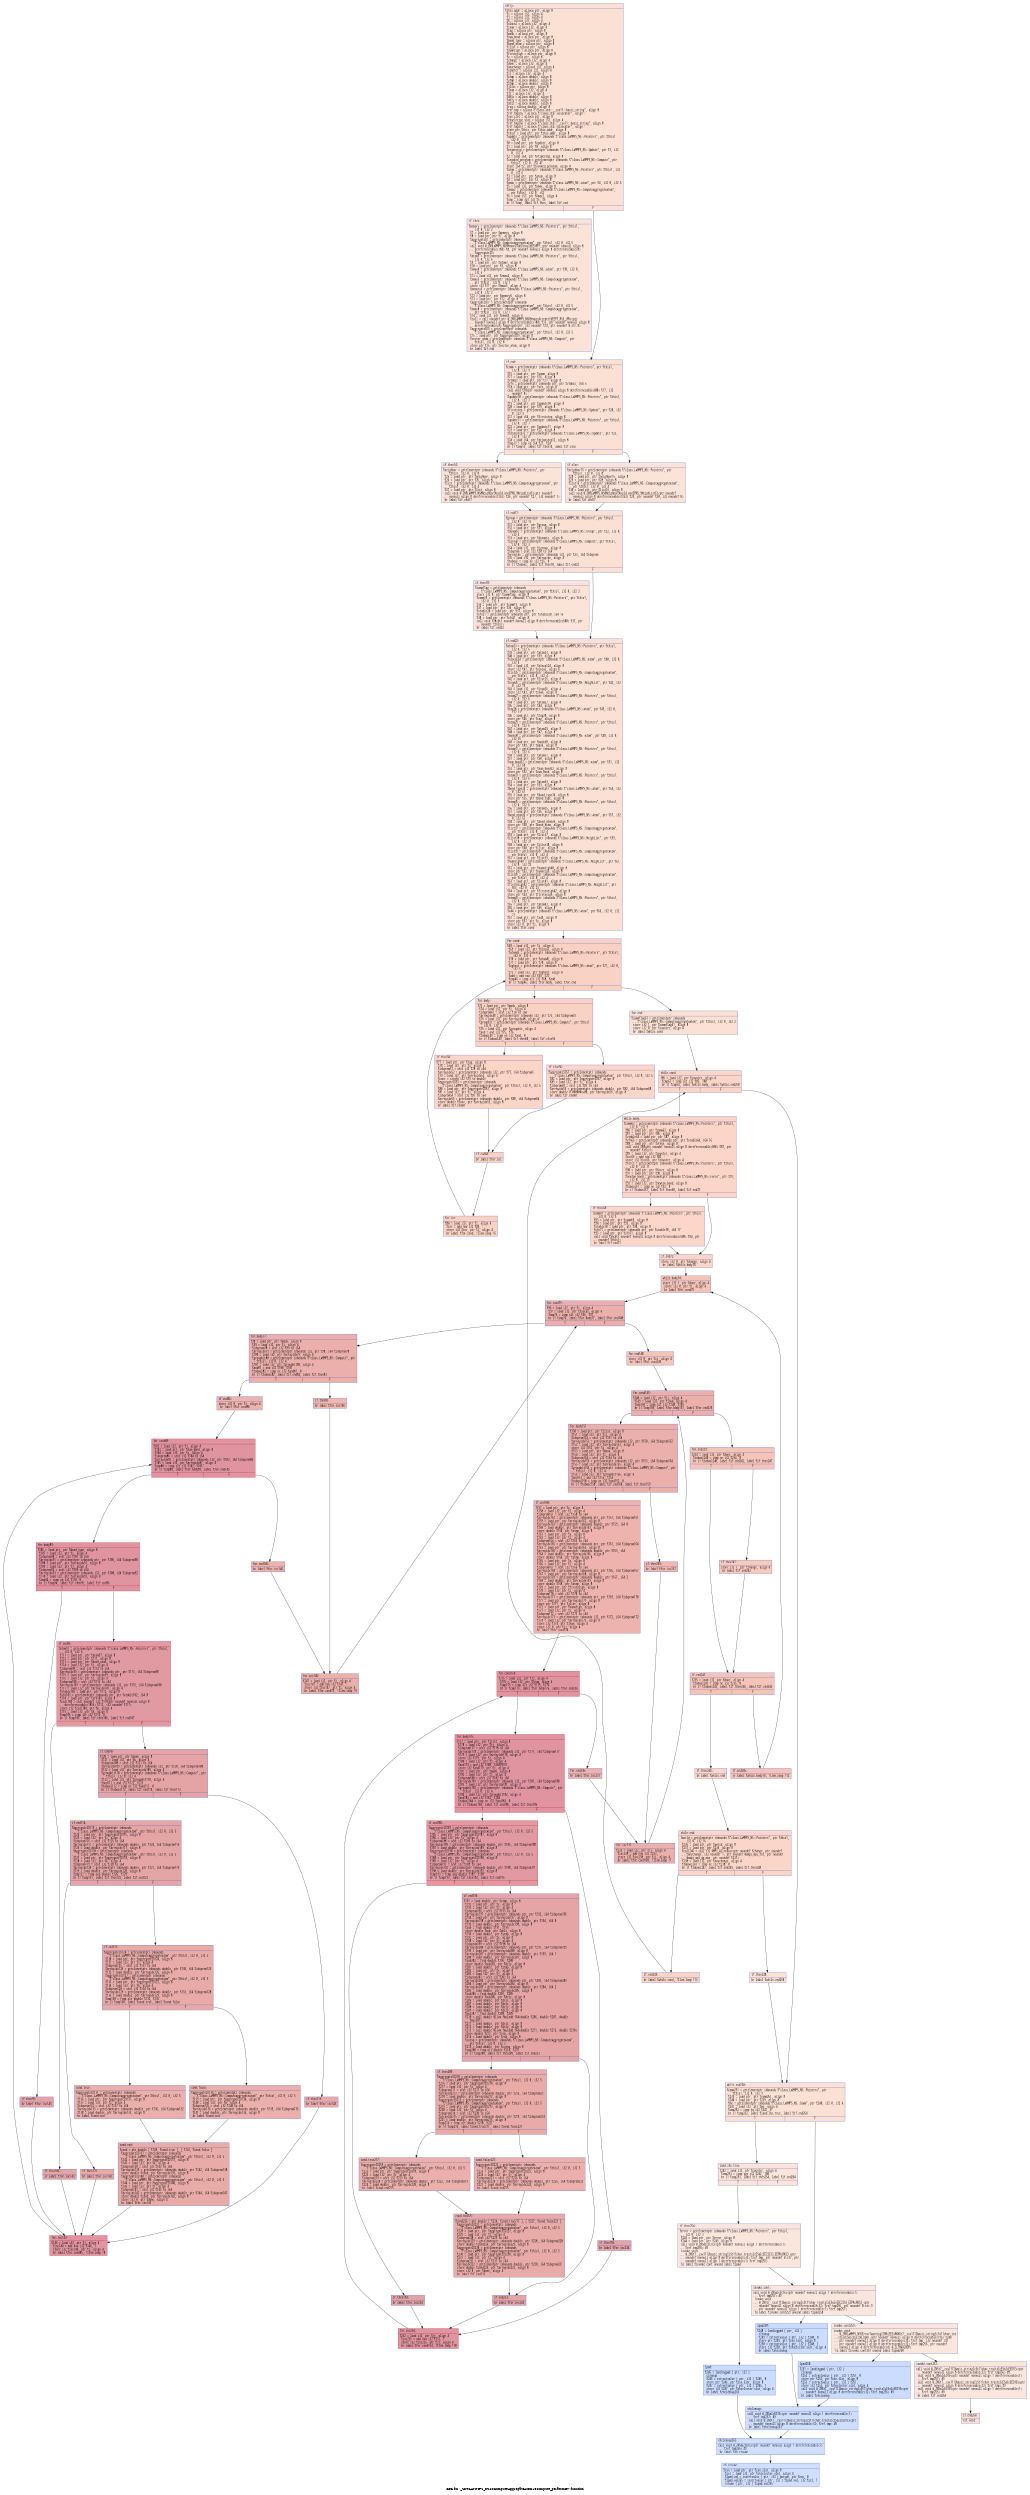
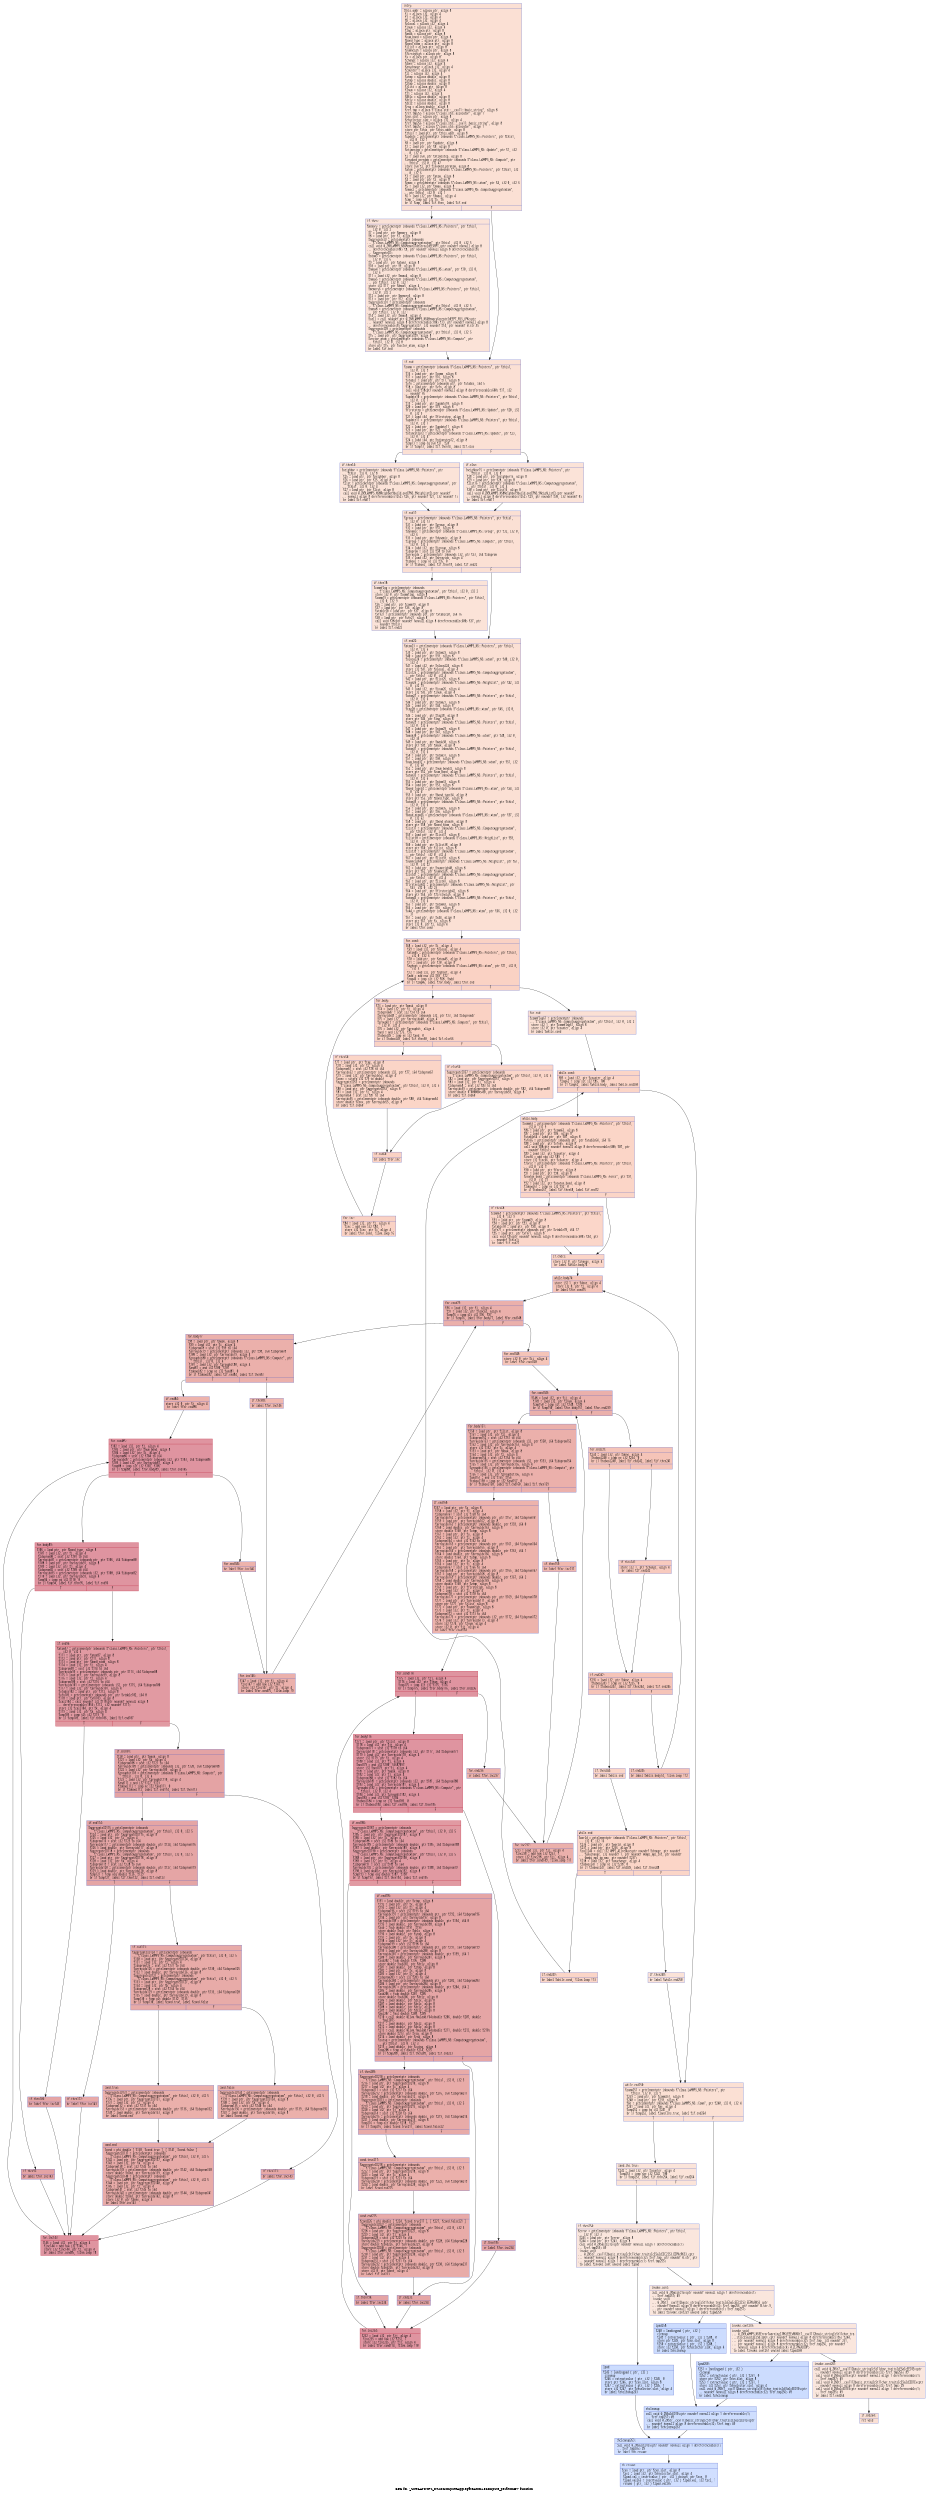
node "cond.false221:": removed
